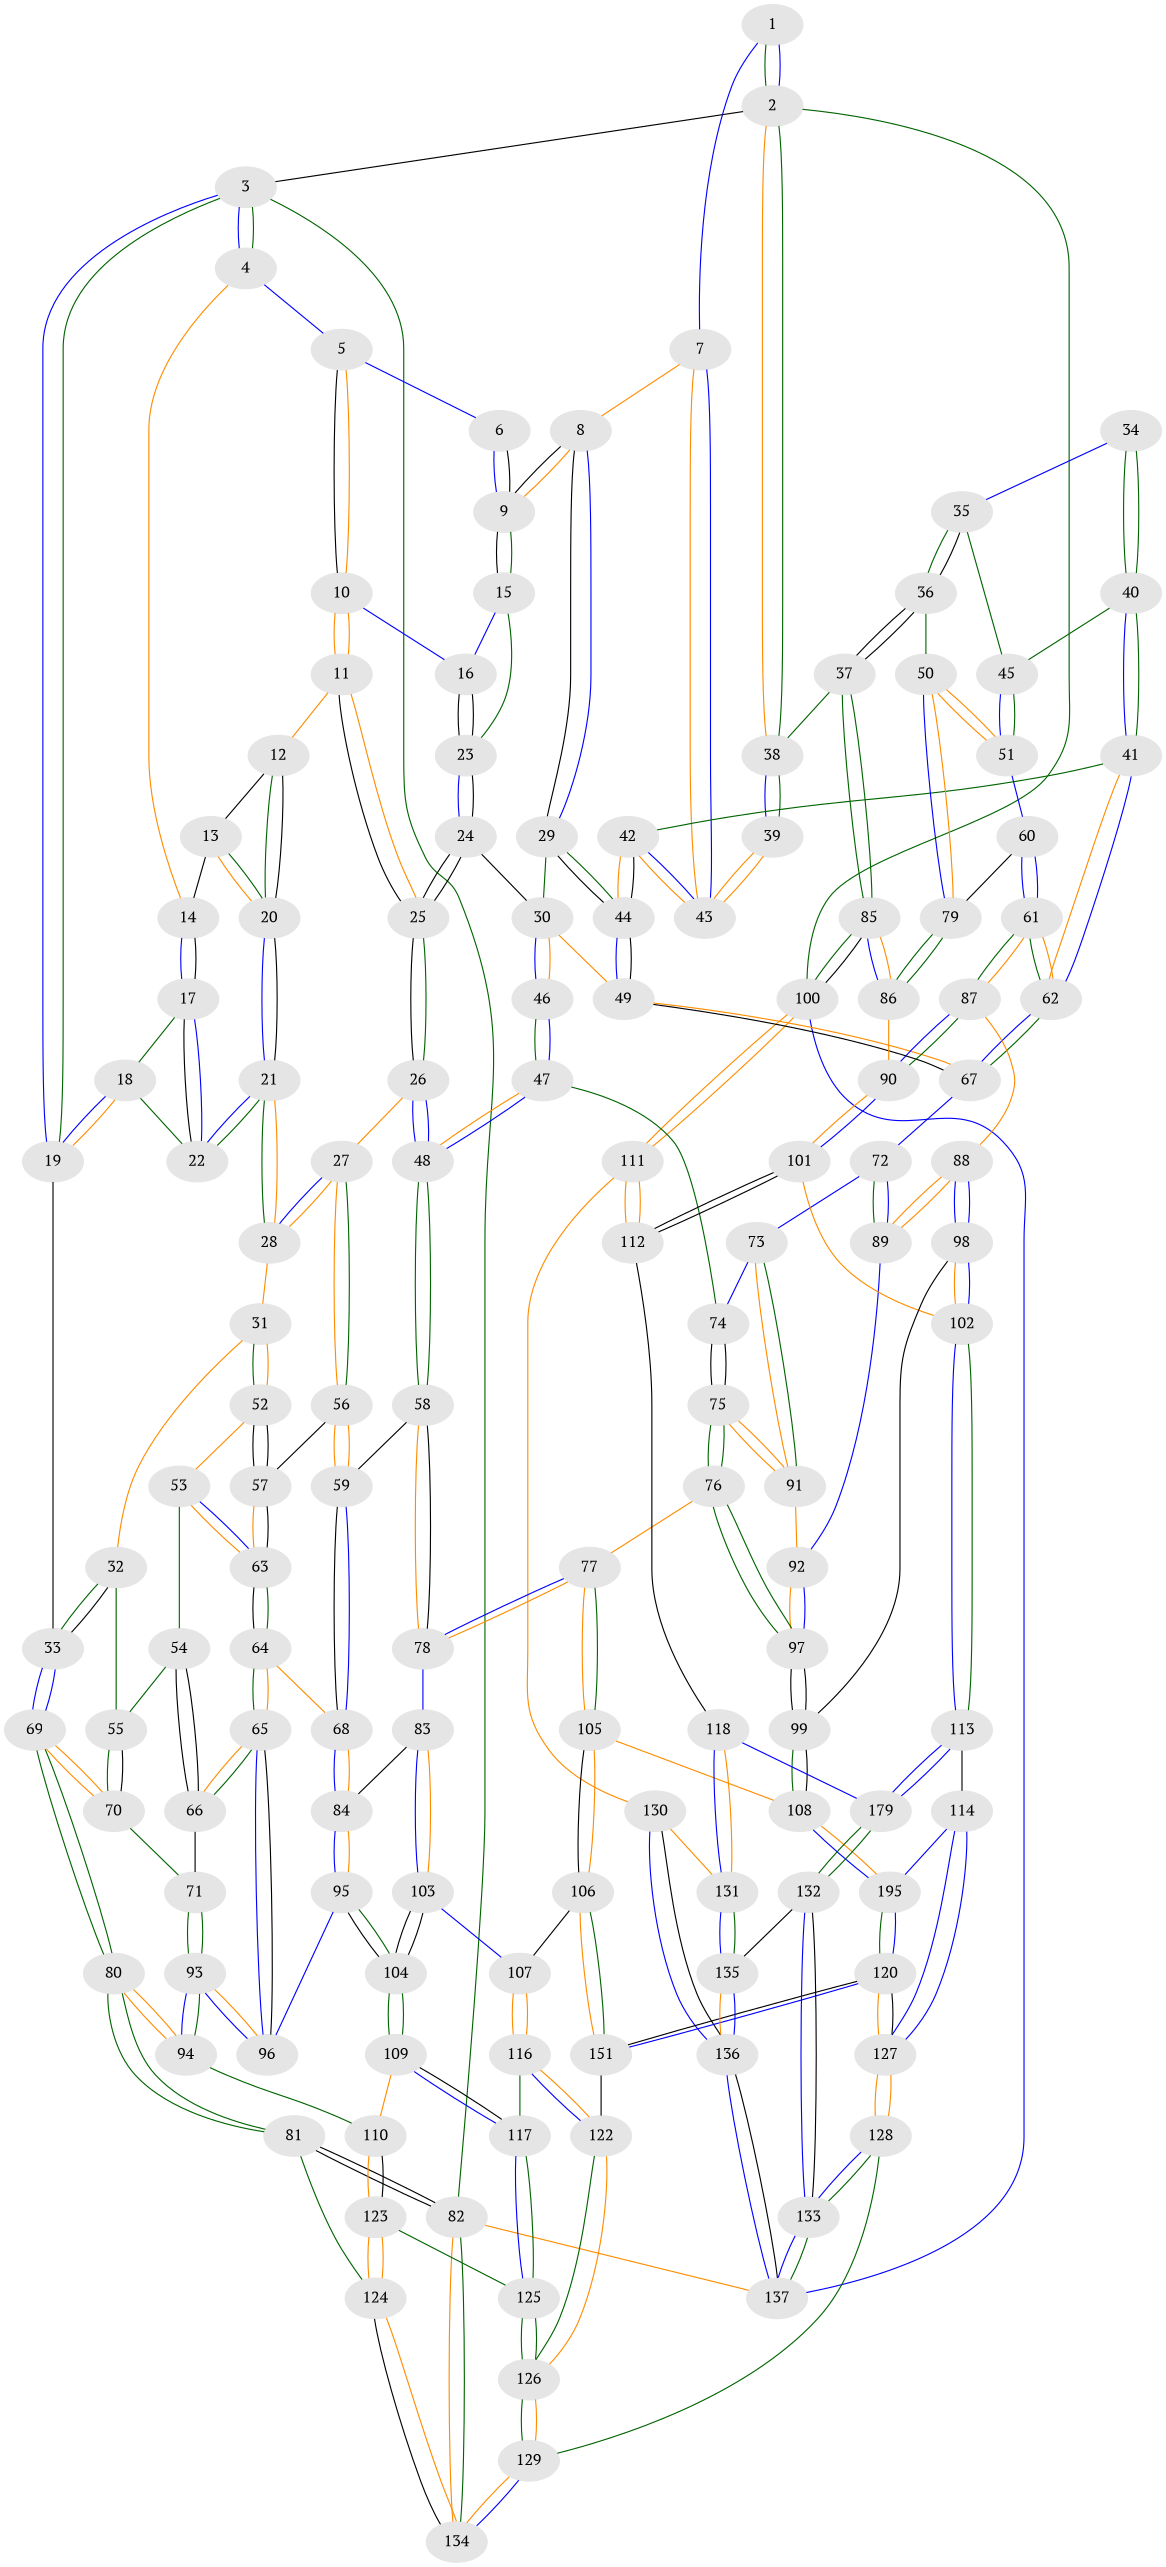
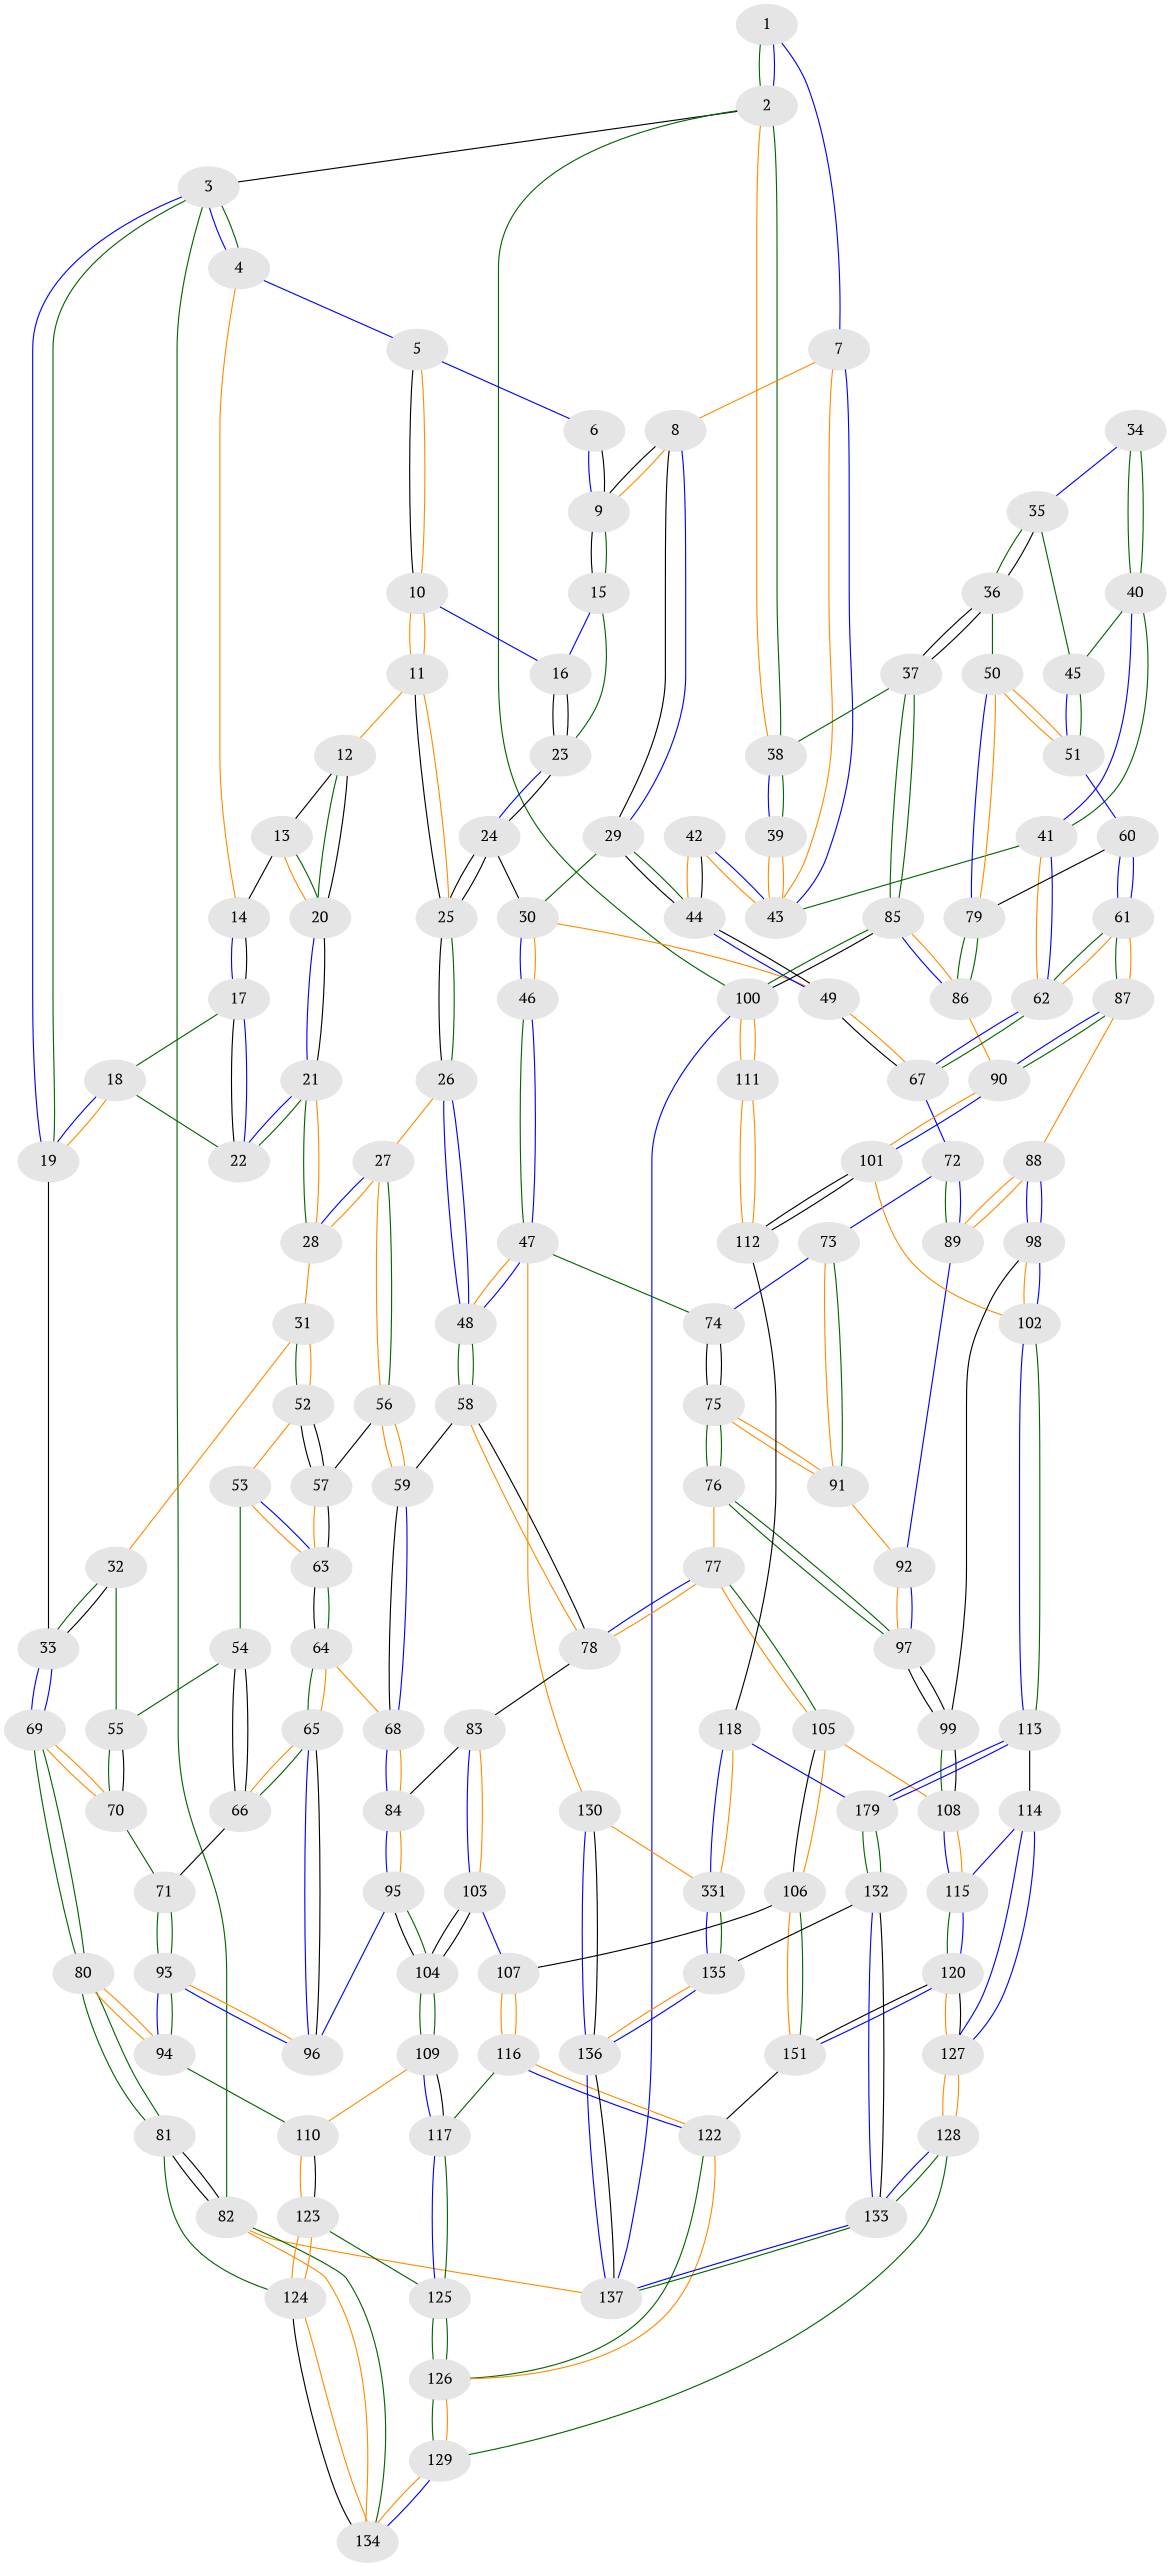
edge "41" -- "42": now "41" -- "43"
edge "111" -- "130": now "47" -- "130"
edge "78" -- "83": color blue -> black
node "131": label "131" -> "331"
node "195": label "195" -> "115"
